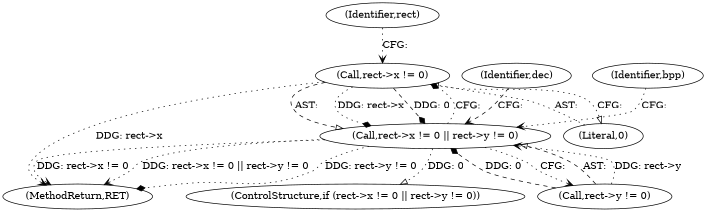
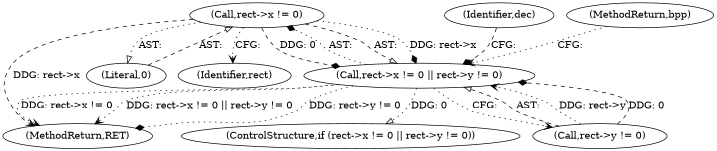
edge "(Identifier,rect)" -> "(Call,rect->x != 0)": reversed
node "(Identifier,bpp)": label "(Identifier,bpp)" -> "(MethodReturn,bpp)"
edge "(Literal,0)" -> "(Call,rect->x != 0)": style dotted -> dashed
edge "(Call,rect->x != 0 || rect->y != 0)" -> "(Call,rect->x != 0)": label "CFG: " -> "AST: "
edge "(Call,rect->x != 0)" -> "(Literal,0)": label "CFG: " -> "AST: "
edge "(Identifier,dec)" -> "(Call,rect->x != 0 || rect->y != 0)": arrowhead vee -> diamond
edge "(Call,rect->x != 0)" -> "(MethodReturn,RET)": style dotted -> dashed
